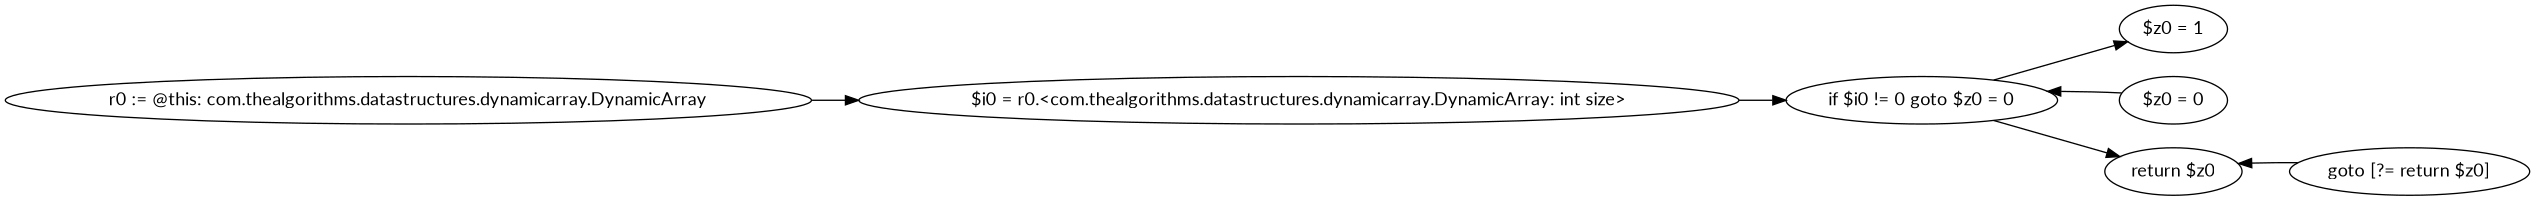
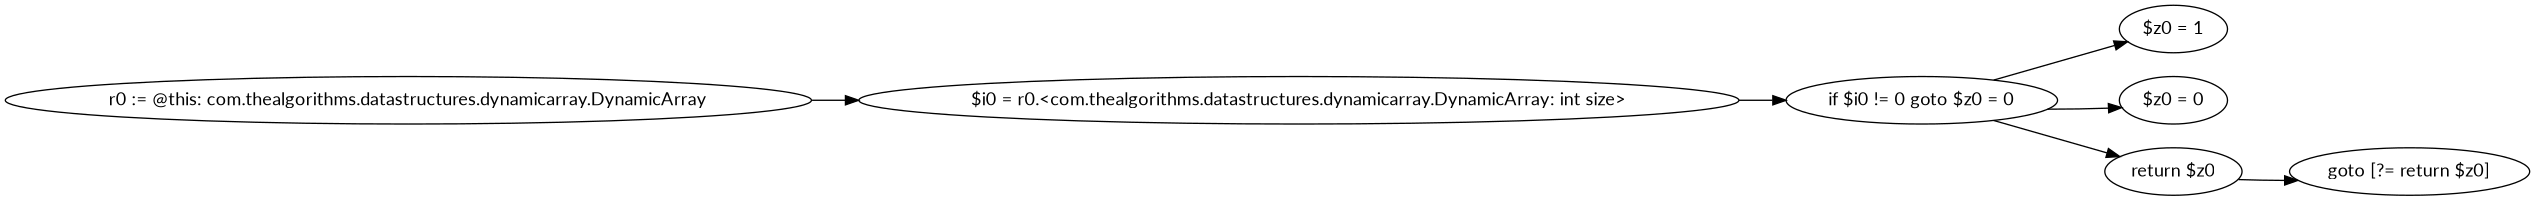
edge "$z0 = 0" -> "if $i0 != 0 goto $z0 = 0": reversed
edge "goto [?= return $z0]" -> "return $z0": reversed
